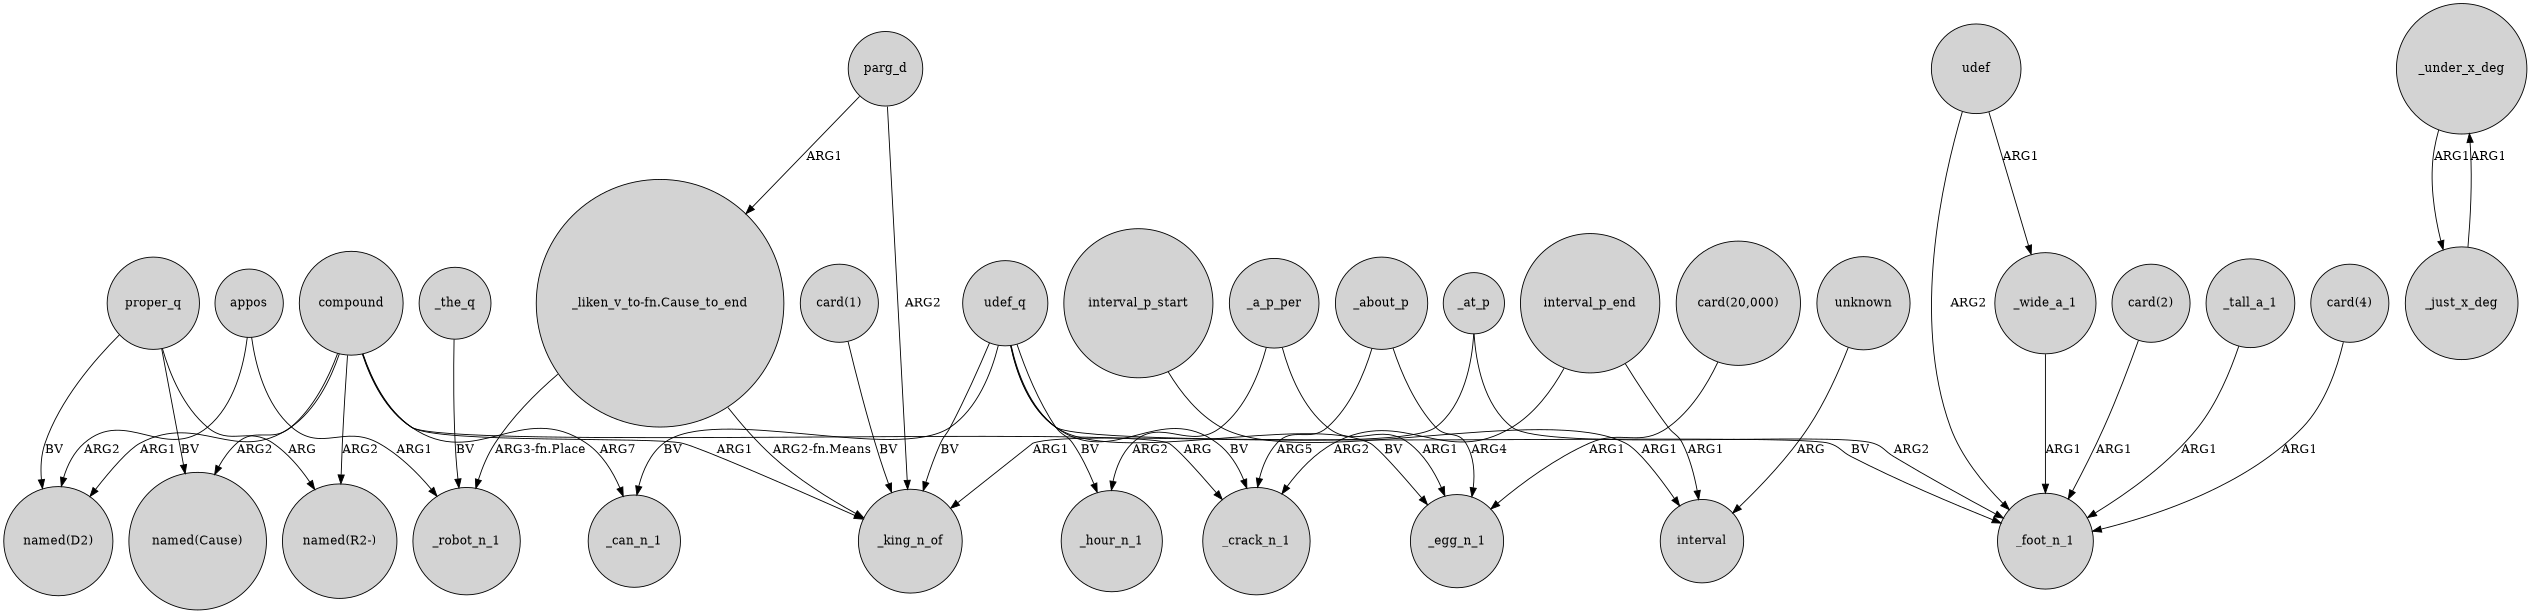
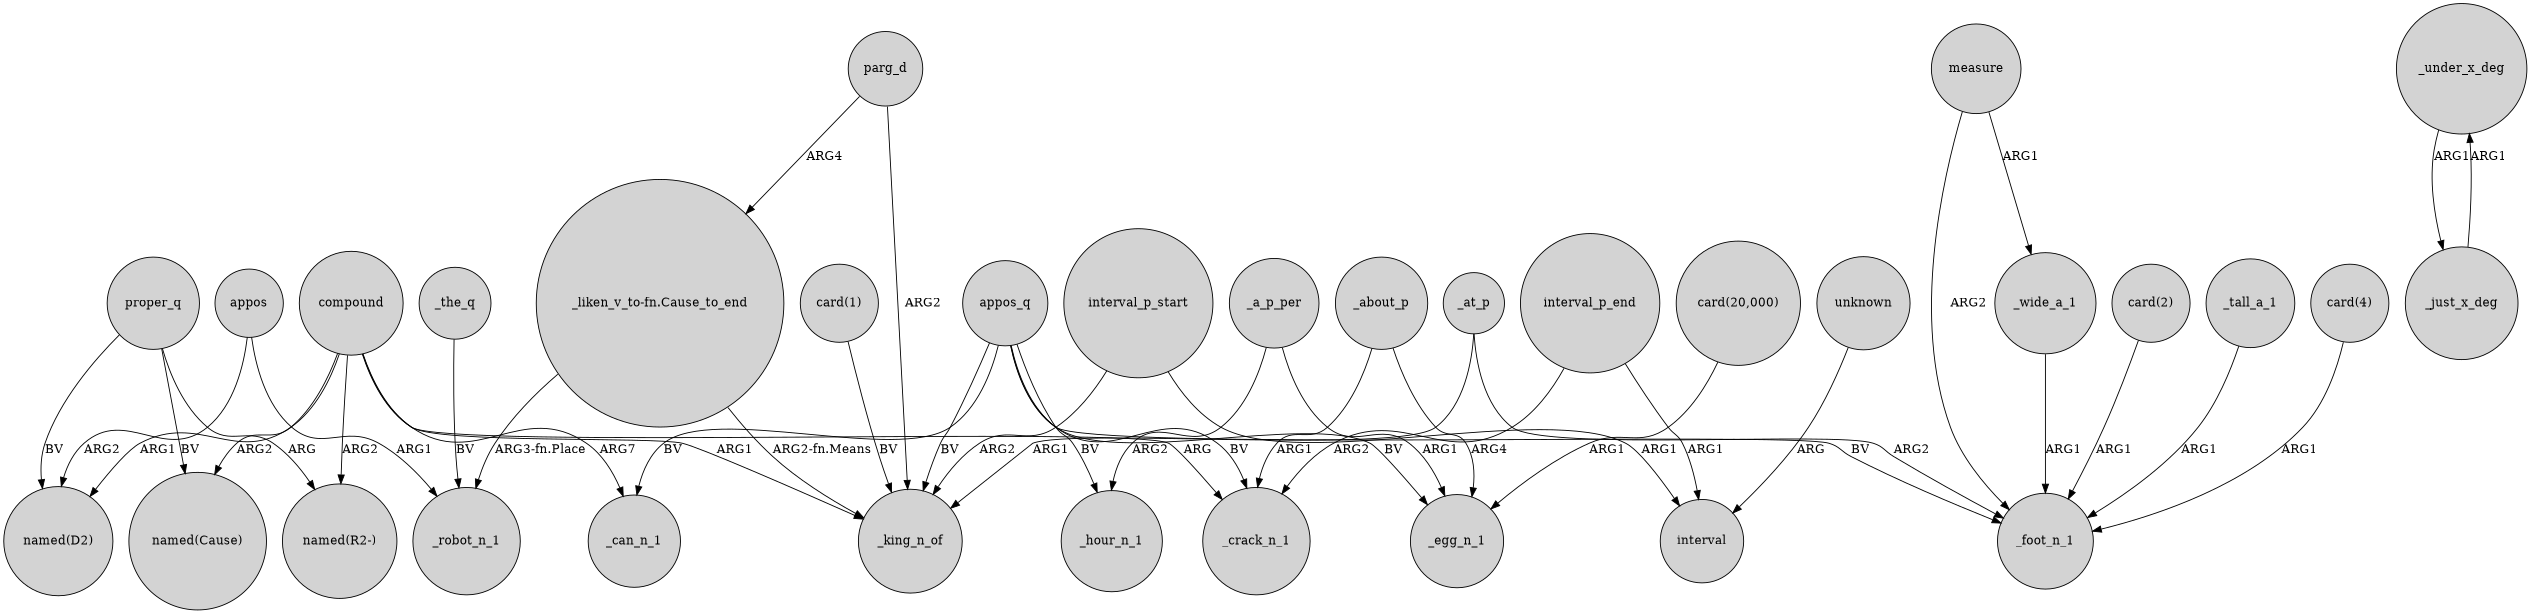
node "udef": label "udef" -> "measure"
edge "parg_d" -> "_liken_v_to-fn.Cause_to_end": label "ARG1" -> "ARG4"
node "udef_q": label "udef_q" -> "appos_q"
edge "interval_p_start" -> "_king_n_of": added, label "ARG2"
edge "_about_p" -> "_crack_n_1": label "ARG5" -> "ARG1"
